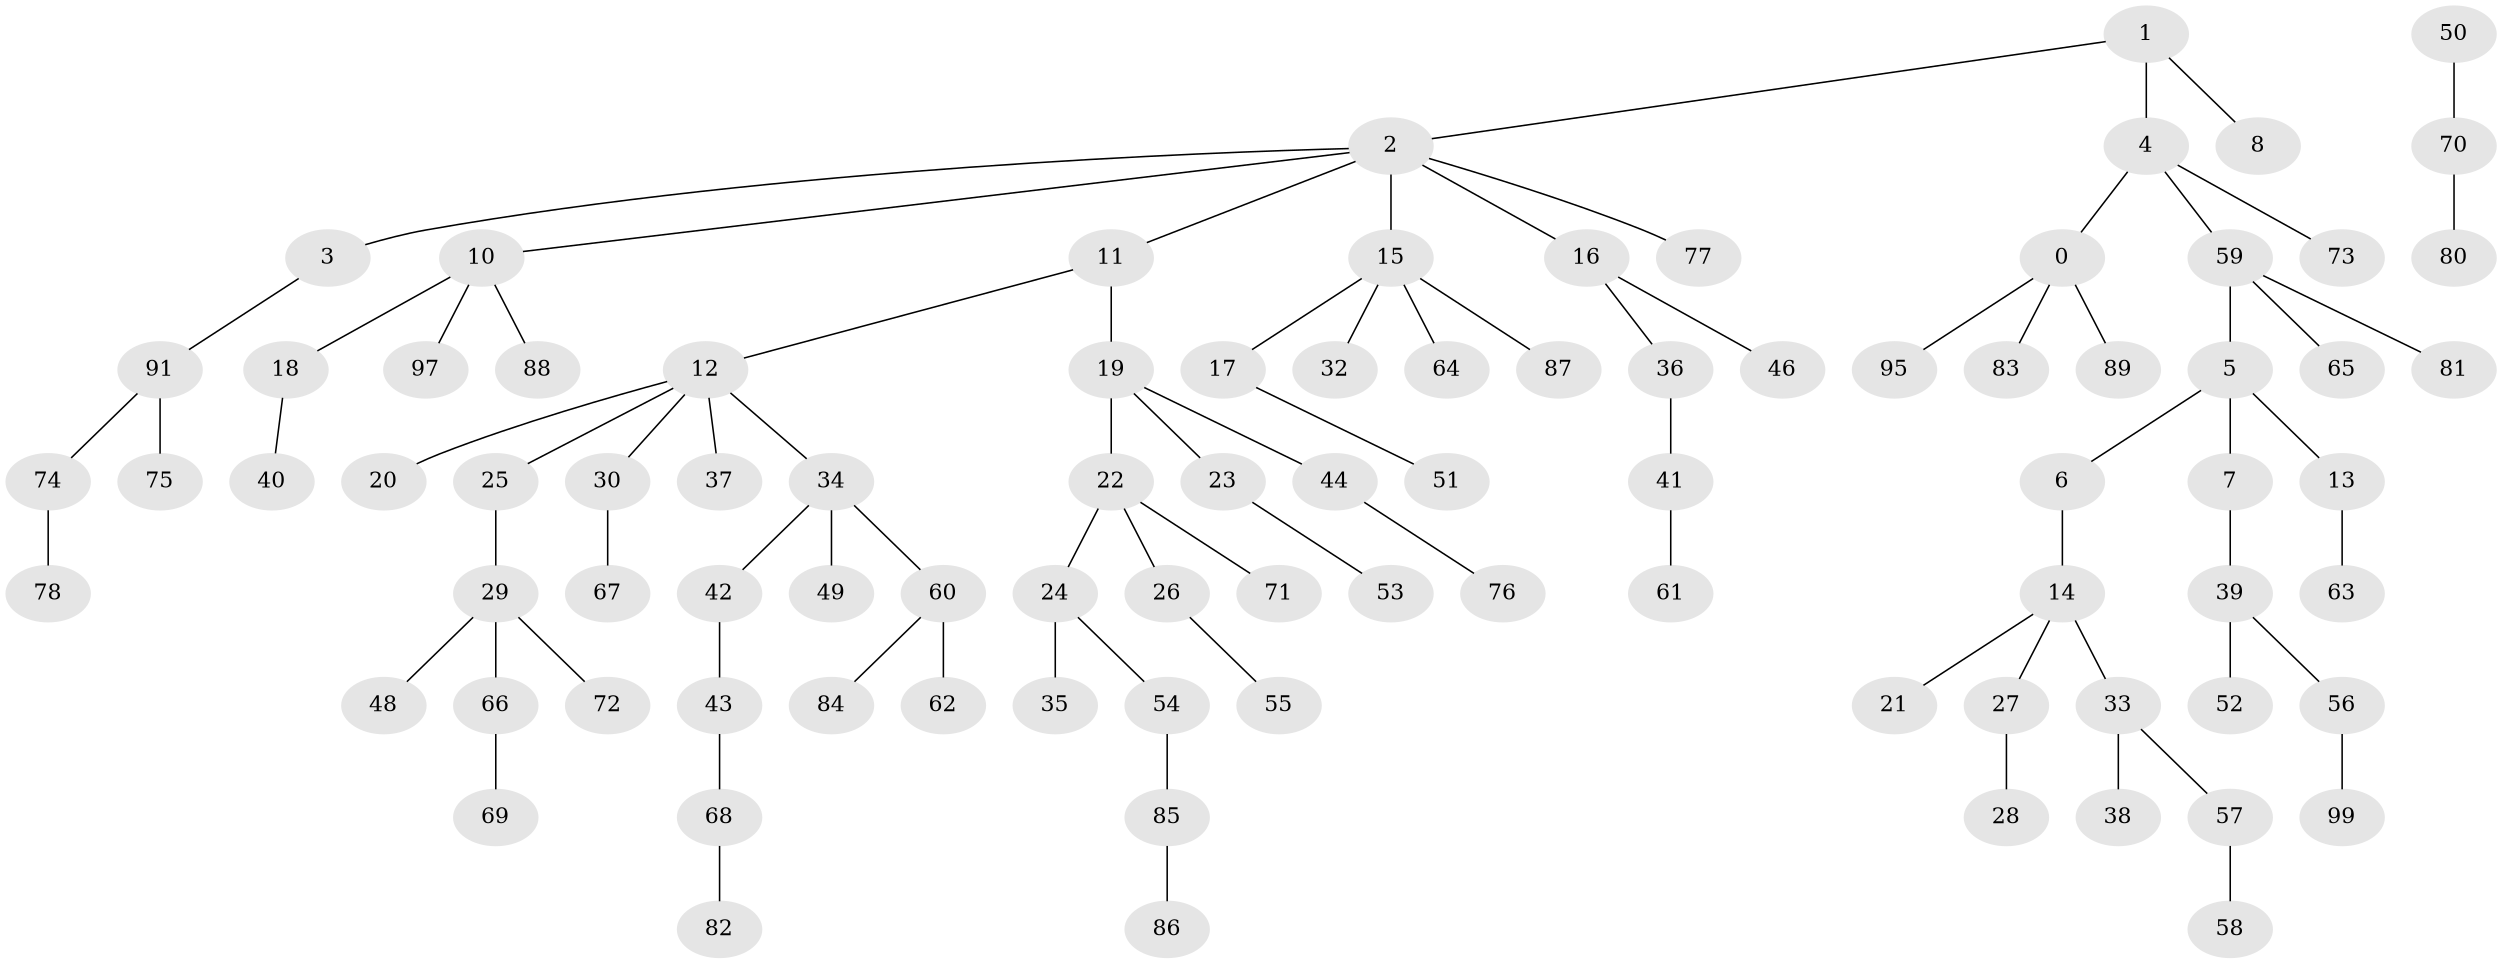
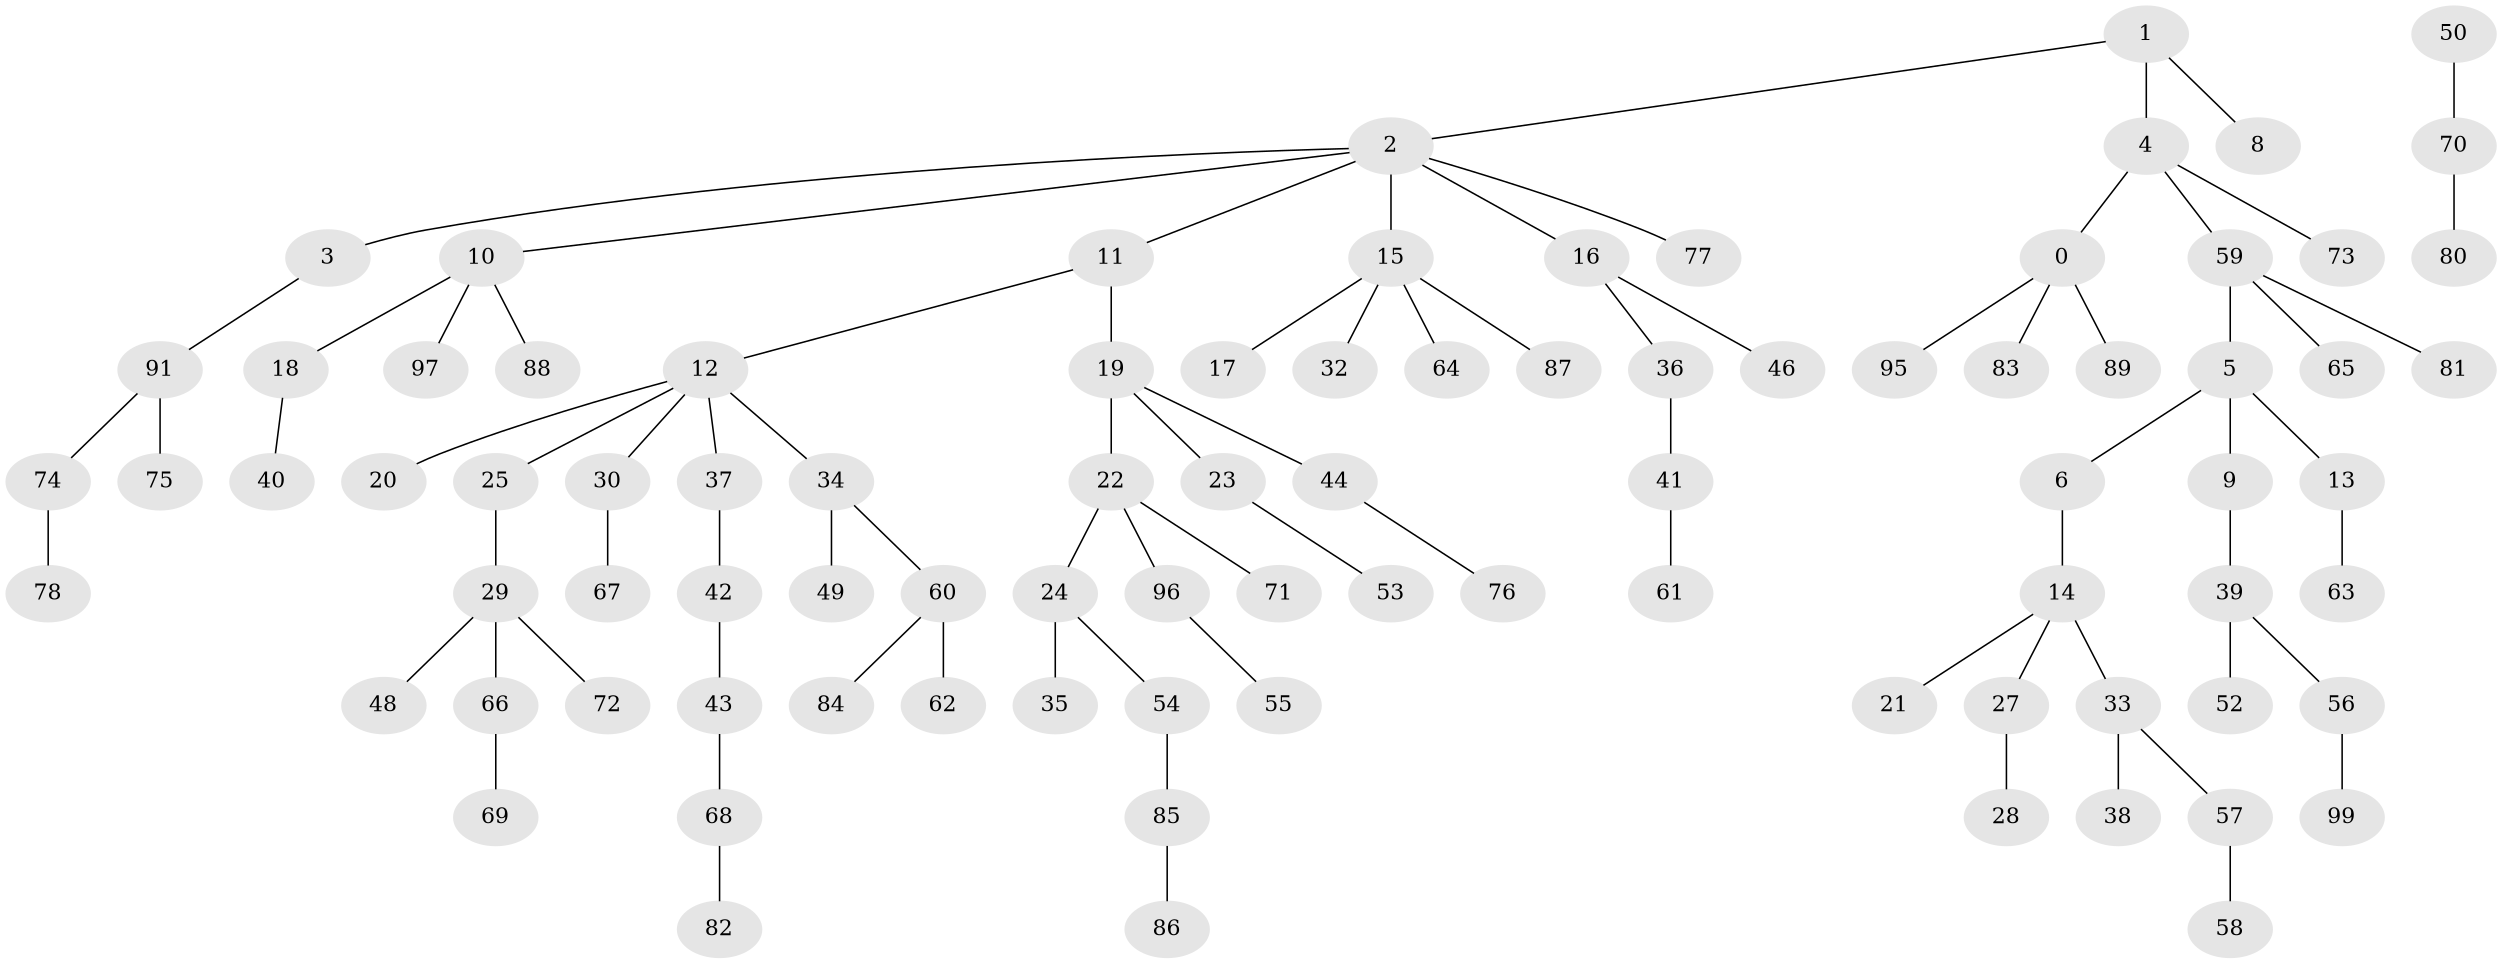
node "51": removed
node "7": label "7" -> "9"
edge "34" -- "42": now "37" -- "42"
node "26": label "26" -> "96"
